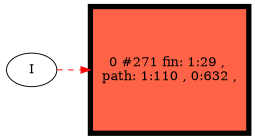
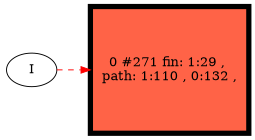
node "0 #271 fin: 1:29 , path: 1:110 , 0:632 ,": label "0 #271 fin: 1:29 , path: 1:110 , 0:632 ," -> "0 #271 fin: 1:29 , path: 1:110 , 0:132 ,"
